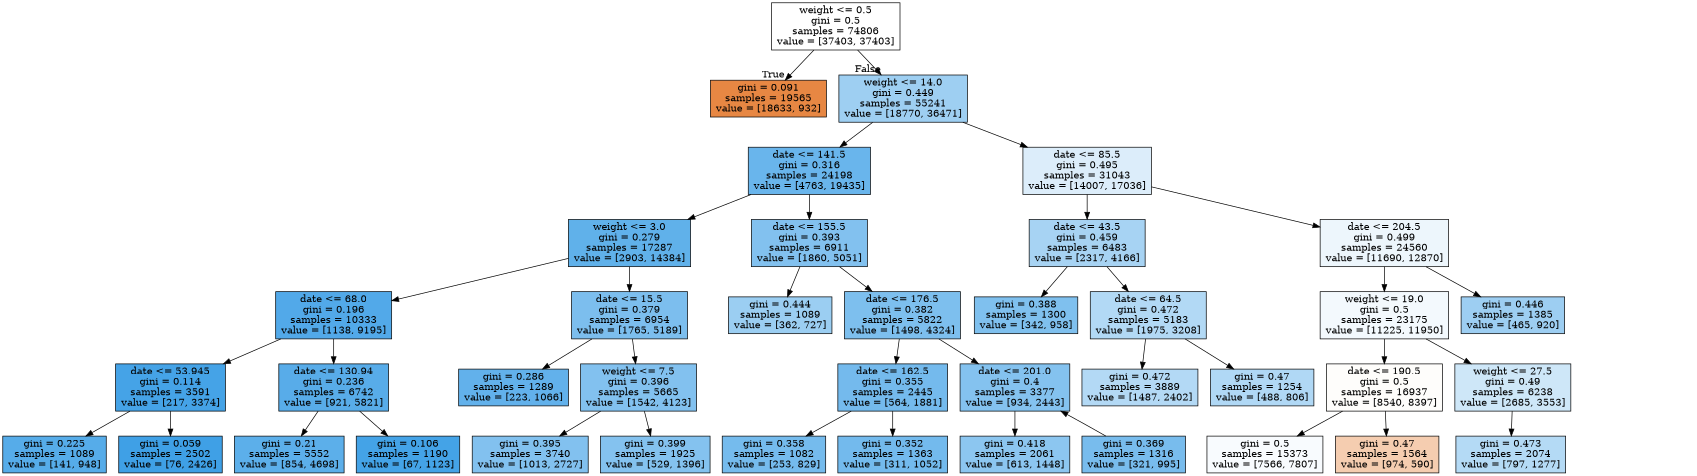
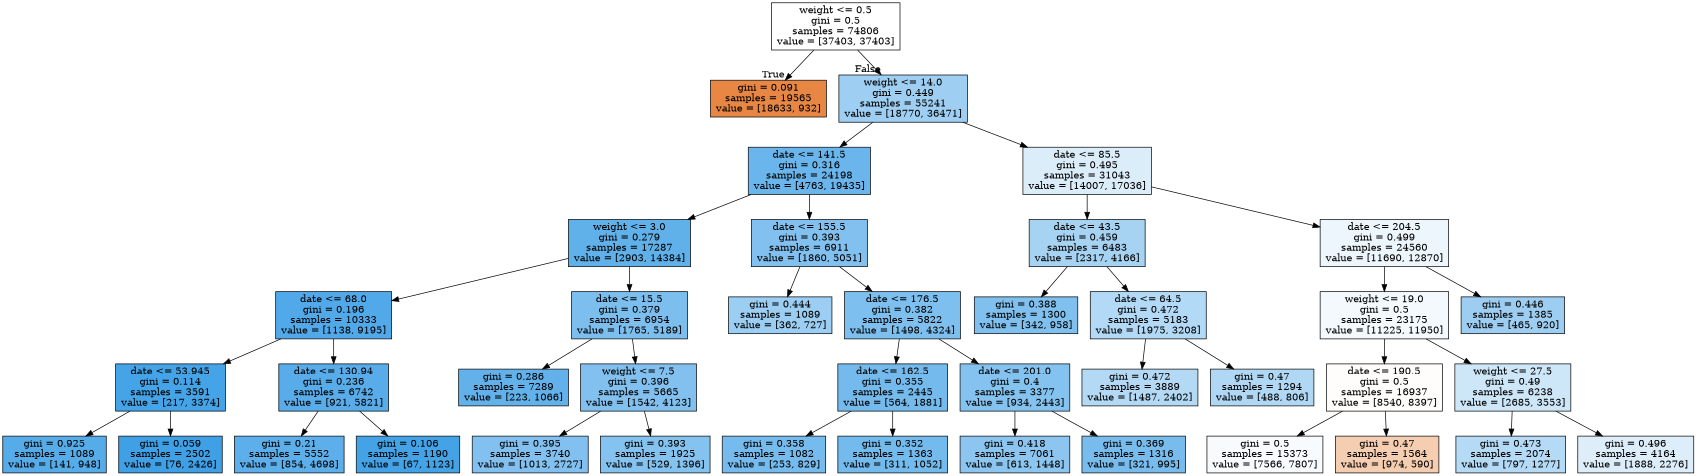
node "gini = 0.286 samples = 1289 value = [223, 1066]": label "gini = 0.286 samples = 1289 value = [223, 1066]" -> "gini = 0.286 samples = 7289 value = [223, 1066]"
node "gini = 0.47 samples = 1254 value = [488, 806]": label "gini = 0.47 samples = 1254 value = [488, 806]" -> "gini = 0.47 samples = 1294 value = [488, 806]"
edge "gini = 0.369 samples = 1316 value = [321, 995]" -> "date <= 201.0 gini = 0.4 samples = 3377 value = [934, 2443]": reversed
node "gini = 0.225 samples = 1089 value = [141, 948]": label "gini = 0.225 samples = 1089 value = [141, 948]" -> "gini = 0.925 samples = 1089 value = [141, 948]"
node "gini = 0.399 samples = 1925 value = [529, 1396]": label "gini = 0.399 samples = 1925 value = [529, 1396]" -> "gini = 0.393 samples = 1925 value = [529, 1396]"
node "gini = 0.418 samples = 2061 value = [613, 1448]": label "gini = 0.418 samples = 2061 value = [613, 1448]" -> "gini = 0.418 samples = 7061 value = [613, 1448]"
node "gini = 0.496 samples = 4164 value = [1888, 2276]": added
